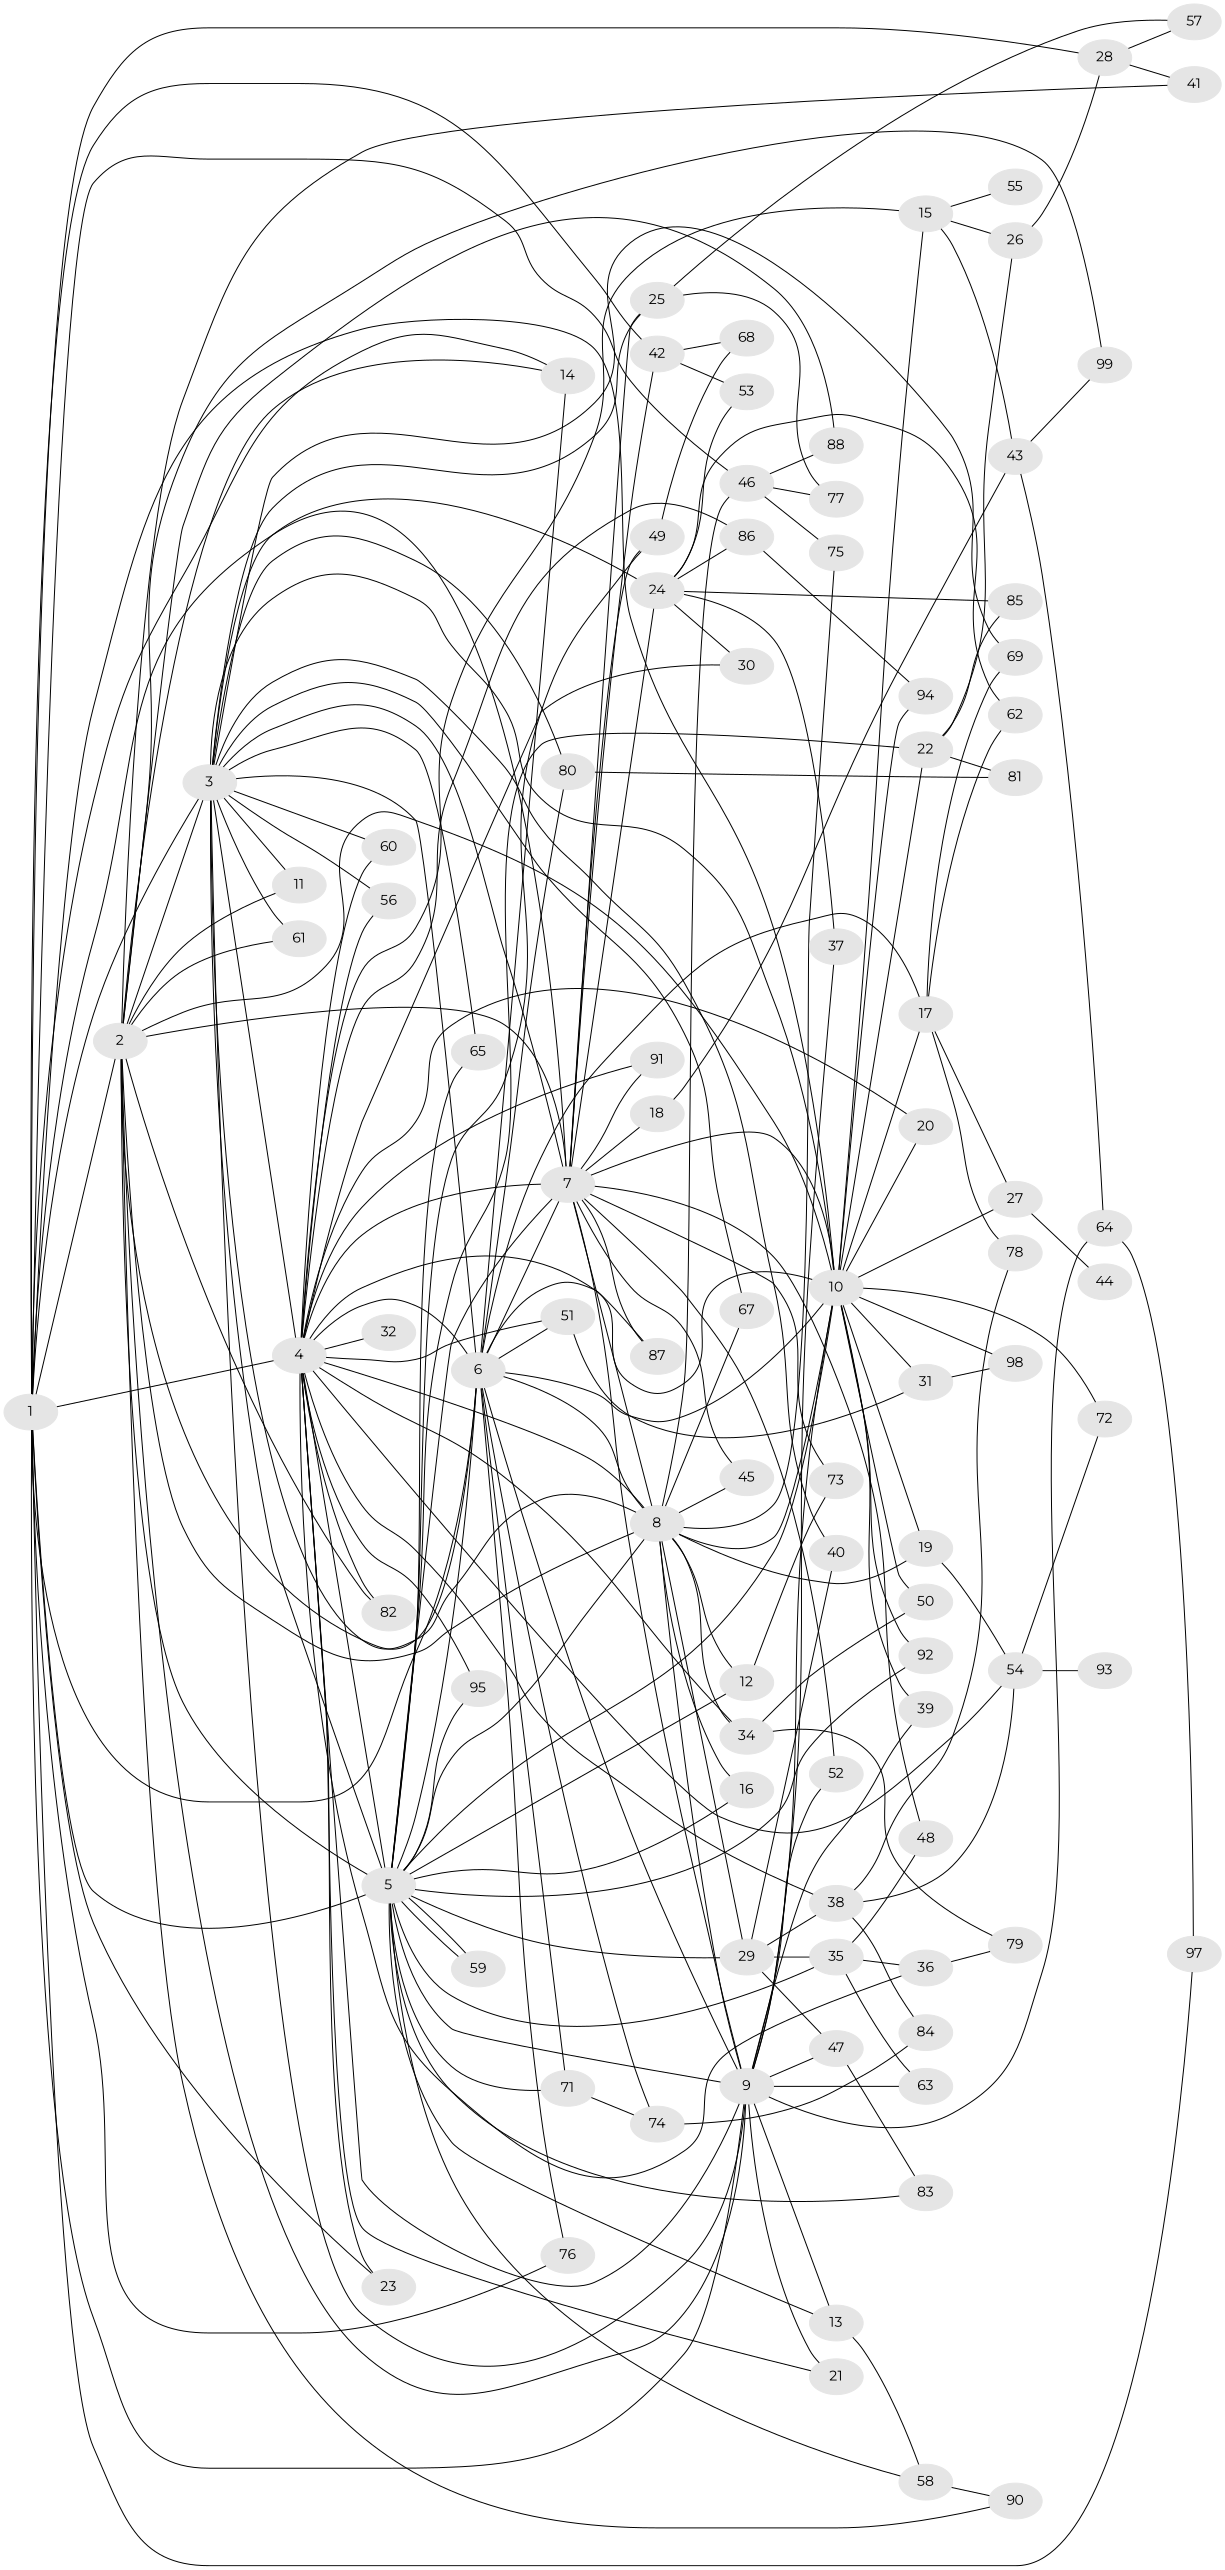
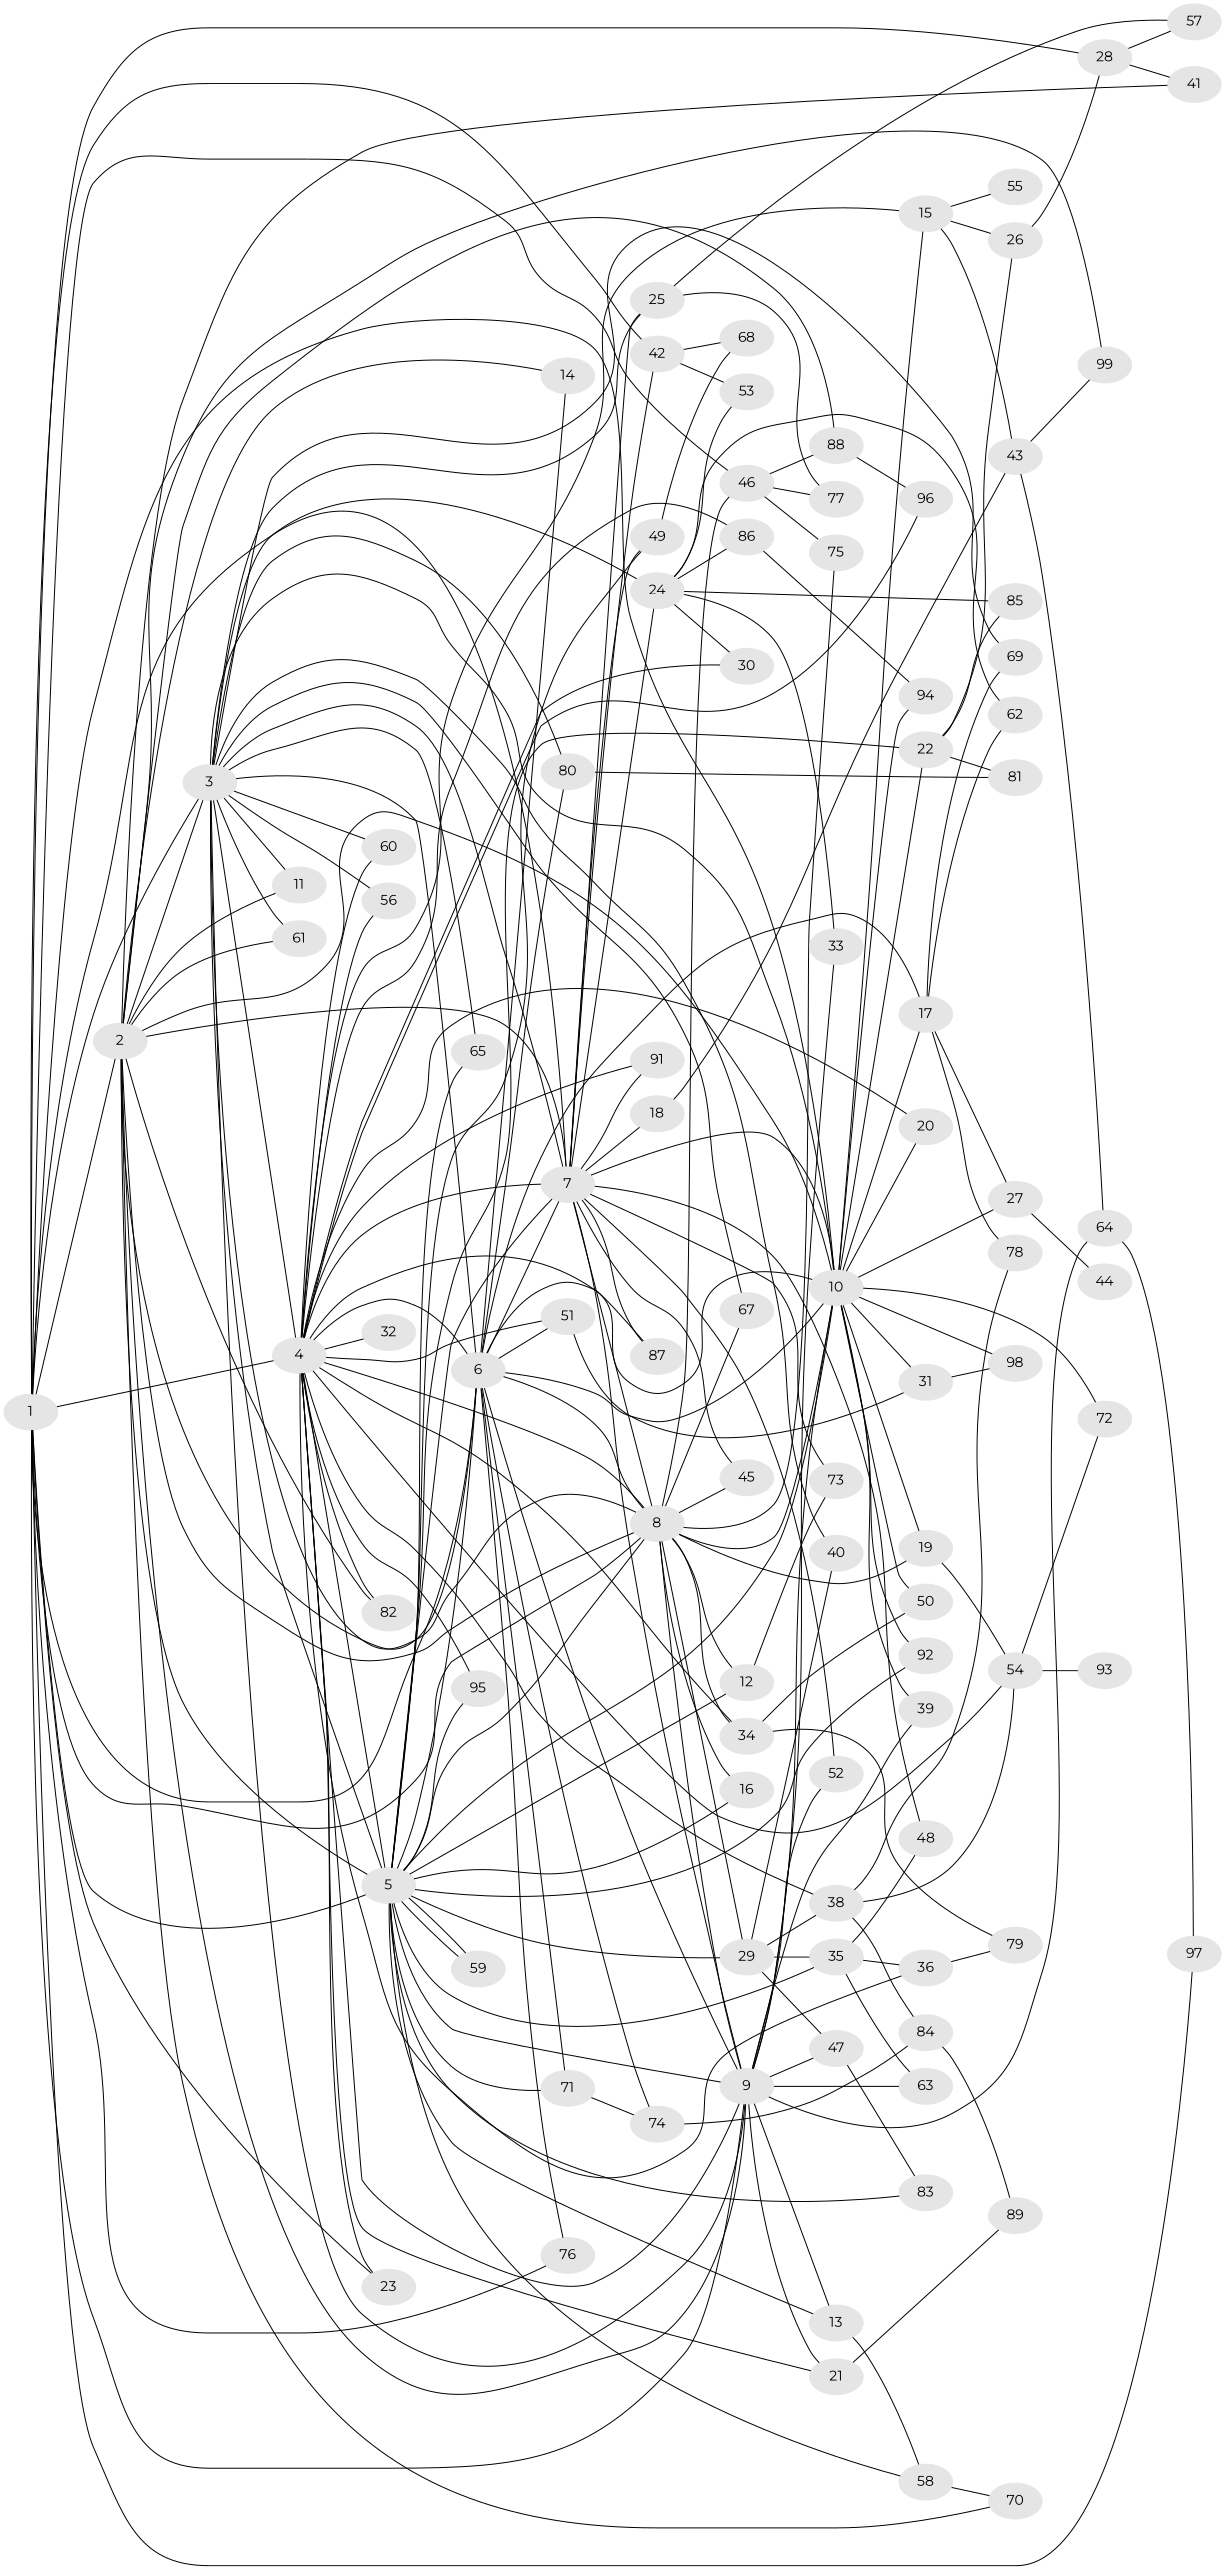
node "96": added
edge "14" -- "1": now "8" -- "1"
node "37": label "37" -> "33"
node "89": added
node "90": label "90" -> "70"
